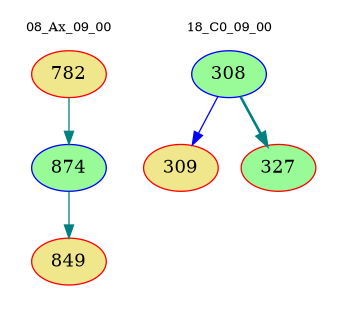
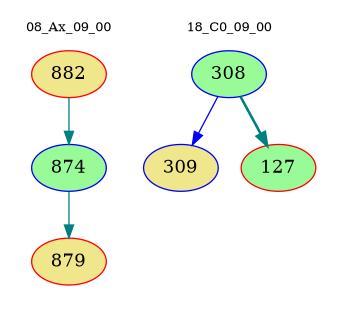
node "782": label "782" -> "882"
node "309": color red -> blue
node "327": label "327" -> "127"
node "849": label "849" -> "879"
